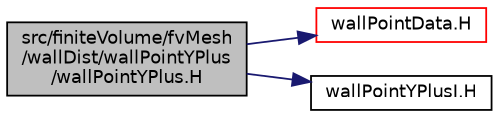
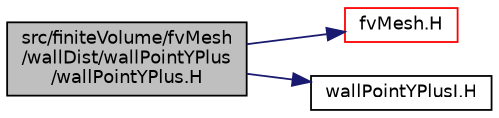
node "wallPointData.H": label "wallPointData.H" -> "fvMesh.H"
